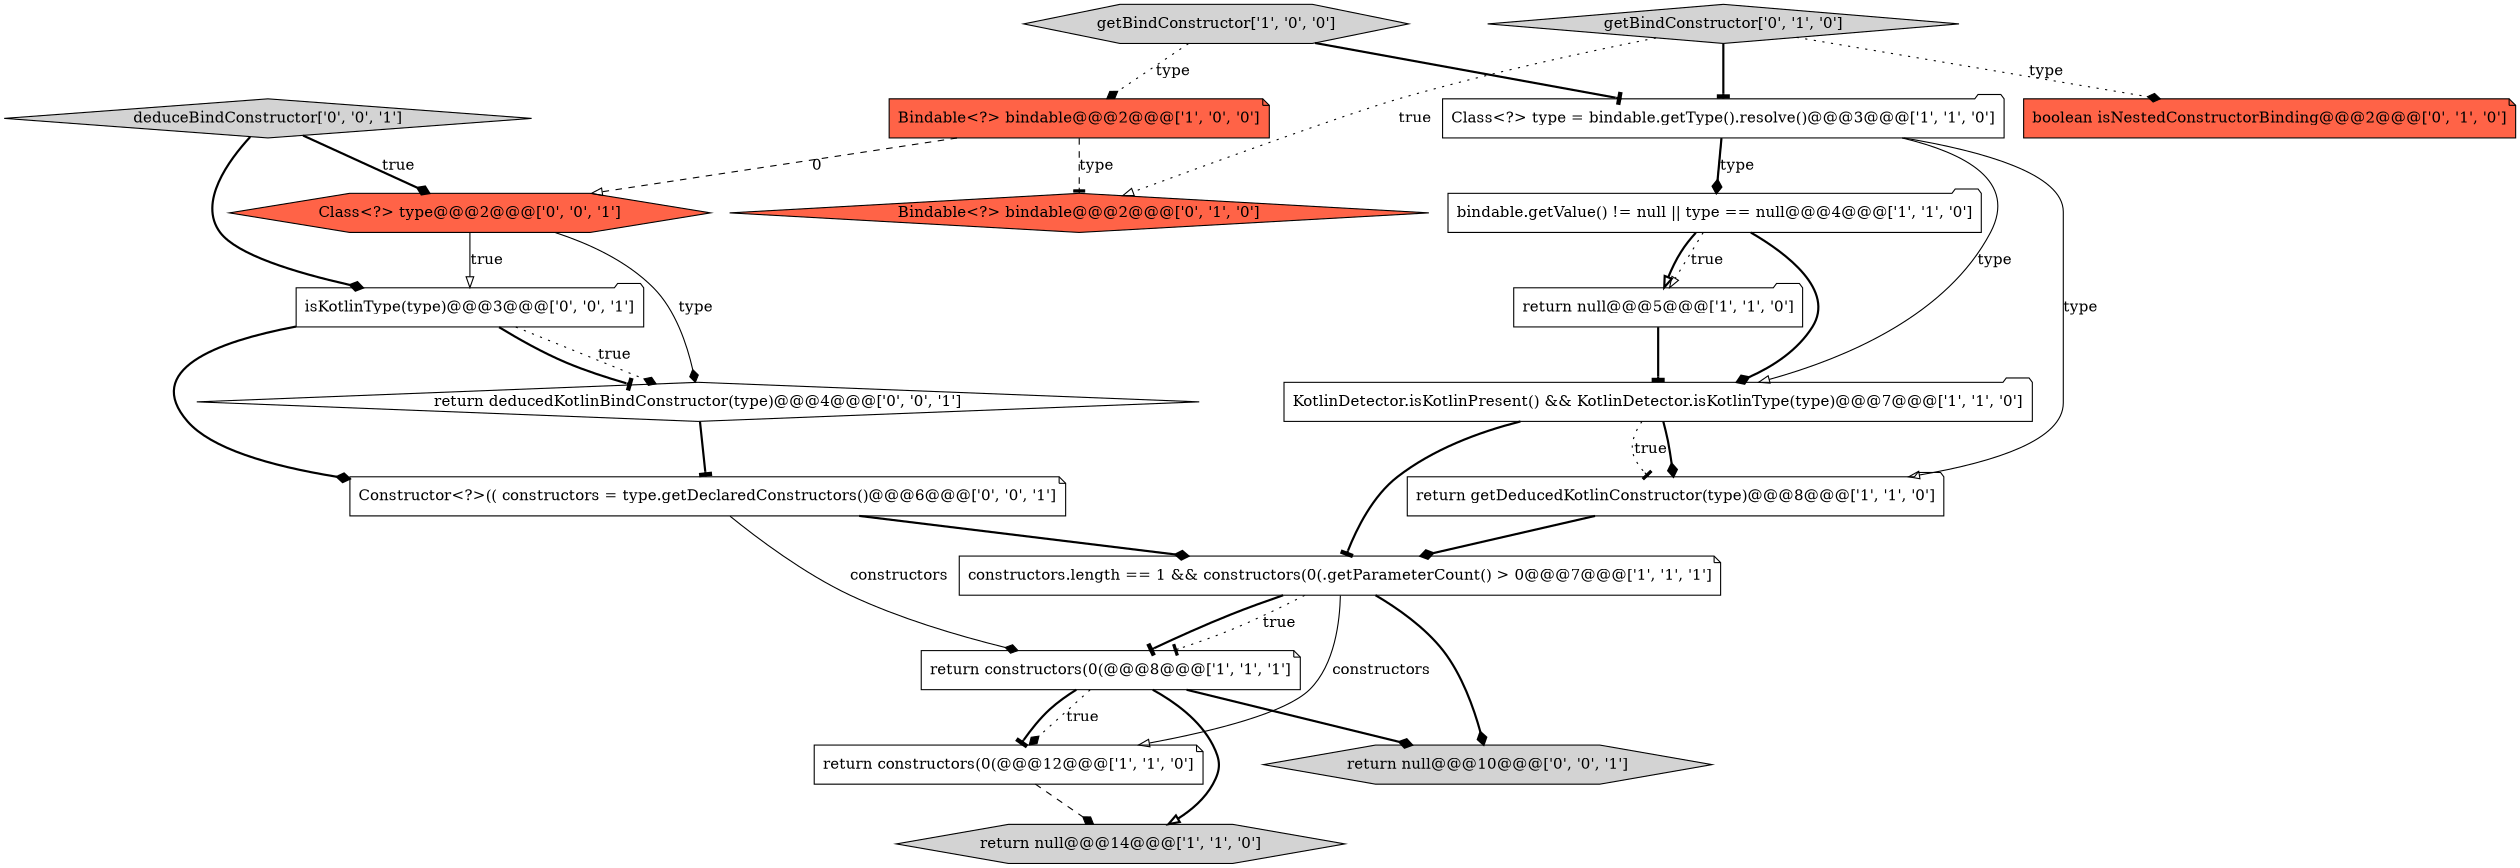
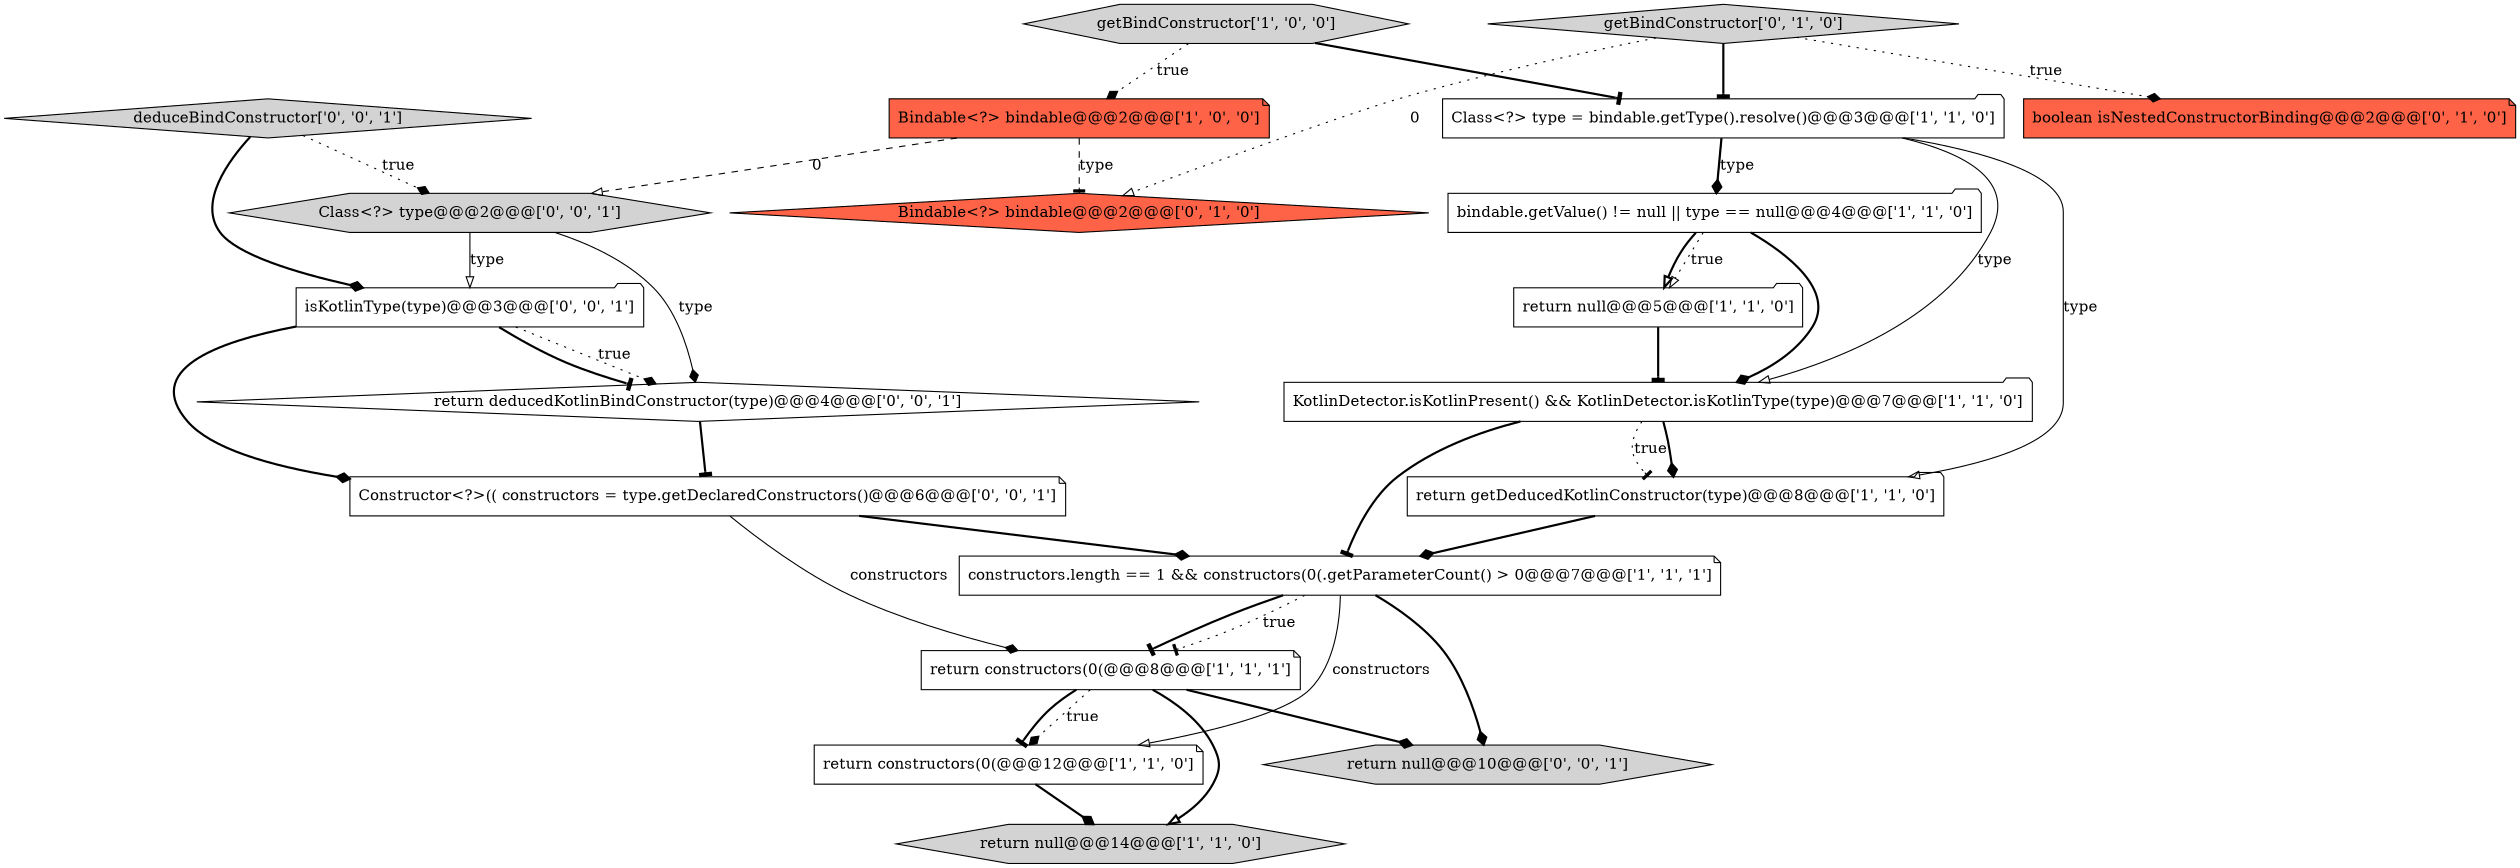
edge "getBindConstructor['1', '0', '0']" -> "Bindable<?> bindable@@@2@@@['1', '0', '0']": label "type" -> "true"
edge "getBindConstructor['0', '1', '0']" -> "boolean isNestedConstructorBinding@@@2@@@['0', '1', '0']": label "type" -> "true"
edge "getBindConstructor['0', '1', '0']" -> "Bindable<?> bindable@@@2@@@['0', '1', '0']": label "true" -> "0"
edge "deduceBindConstructor['0', '0', '1']" -> "Class<?> type@@@2@@@['0', '0', '1']": style bold -> dotted
node "Class<?> type@@@2@@@['0', '0', '1']": fillcolor tomato -> lightgray
edge "Class<?> type@@@2@@@['0', '0', '1']" -> "isKotlinType(type)@@@3@@@['0', '0', '1']": label "true" -> "type"
edge "return constructors(0(@@@12@@@['1', '1', '0']" -> "return null@@@14@@@['1', '1', '0']": style dashed -> bold
